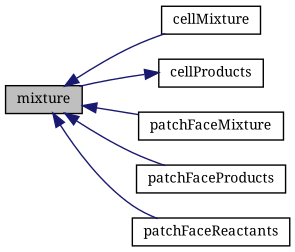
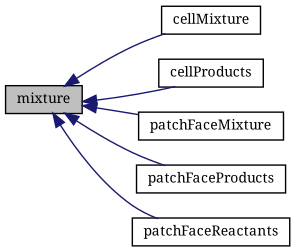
edge "mixture" -> "cellProducts": reversed
